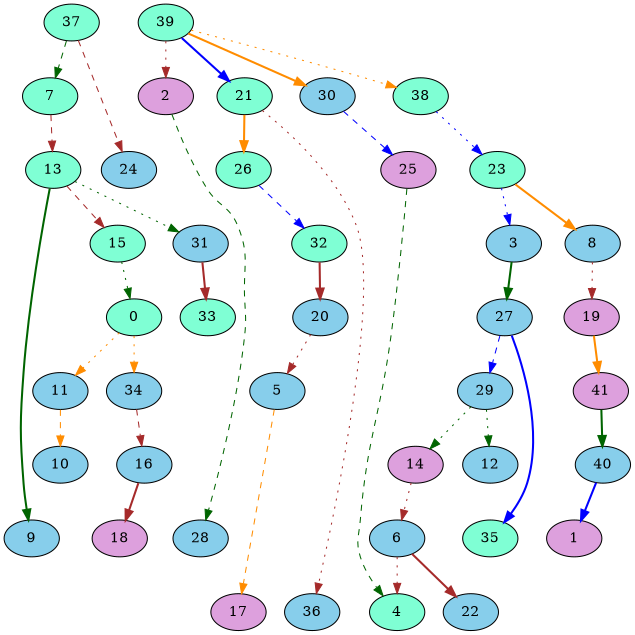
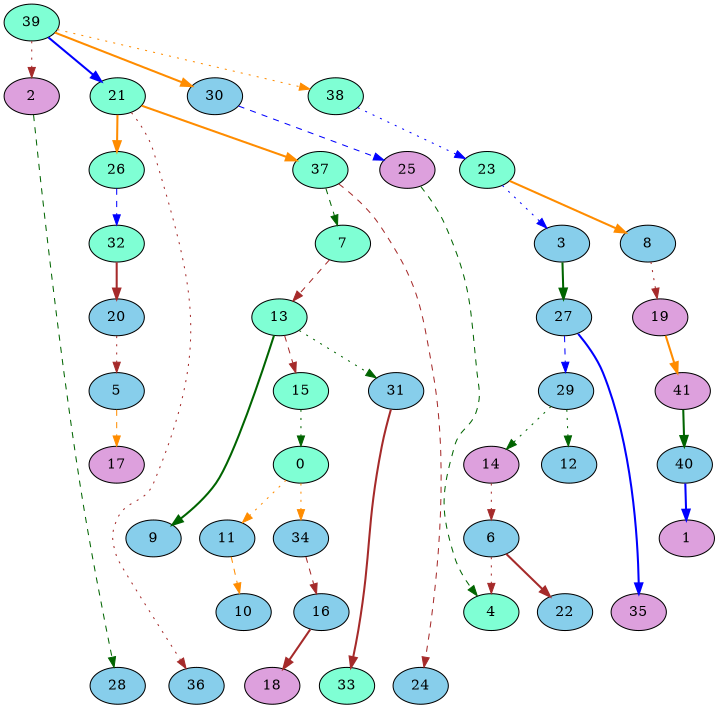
edge "21" -> "37": added
node "35": fillcolor aquamarine -> plum
